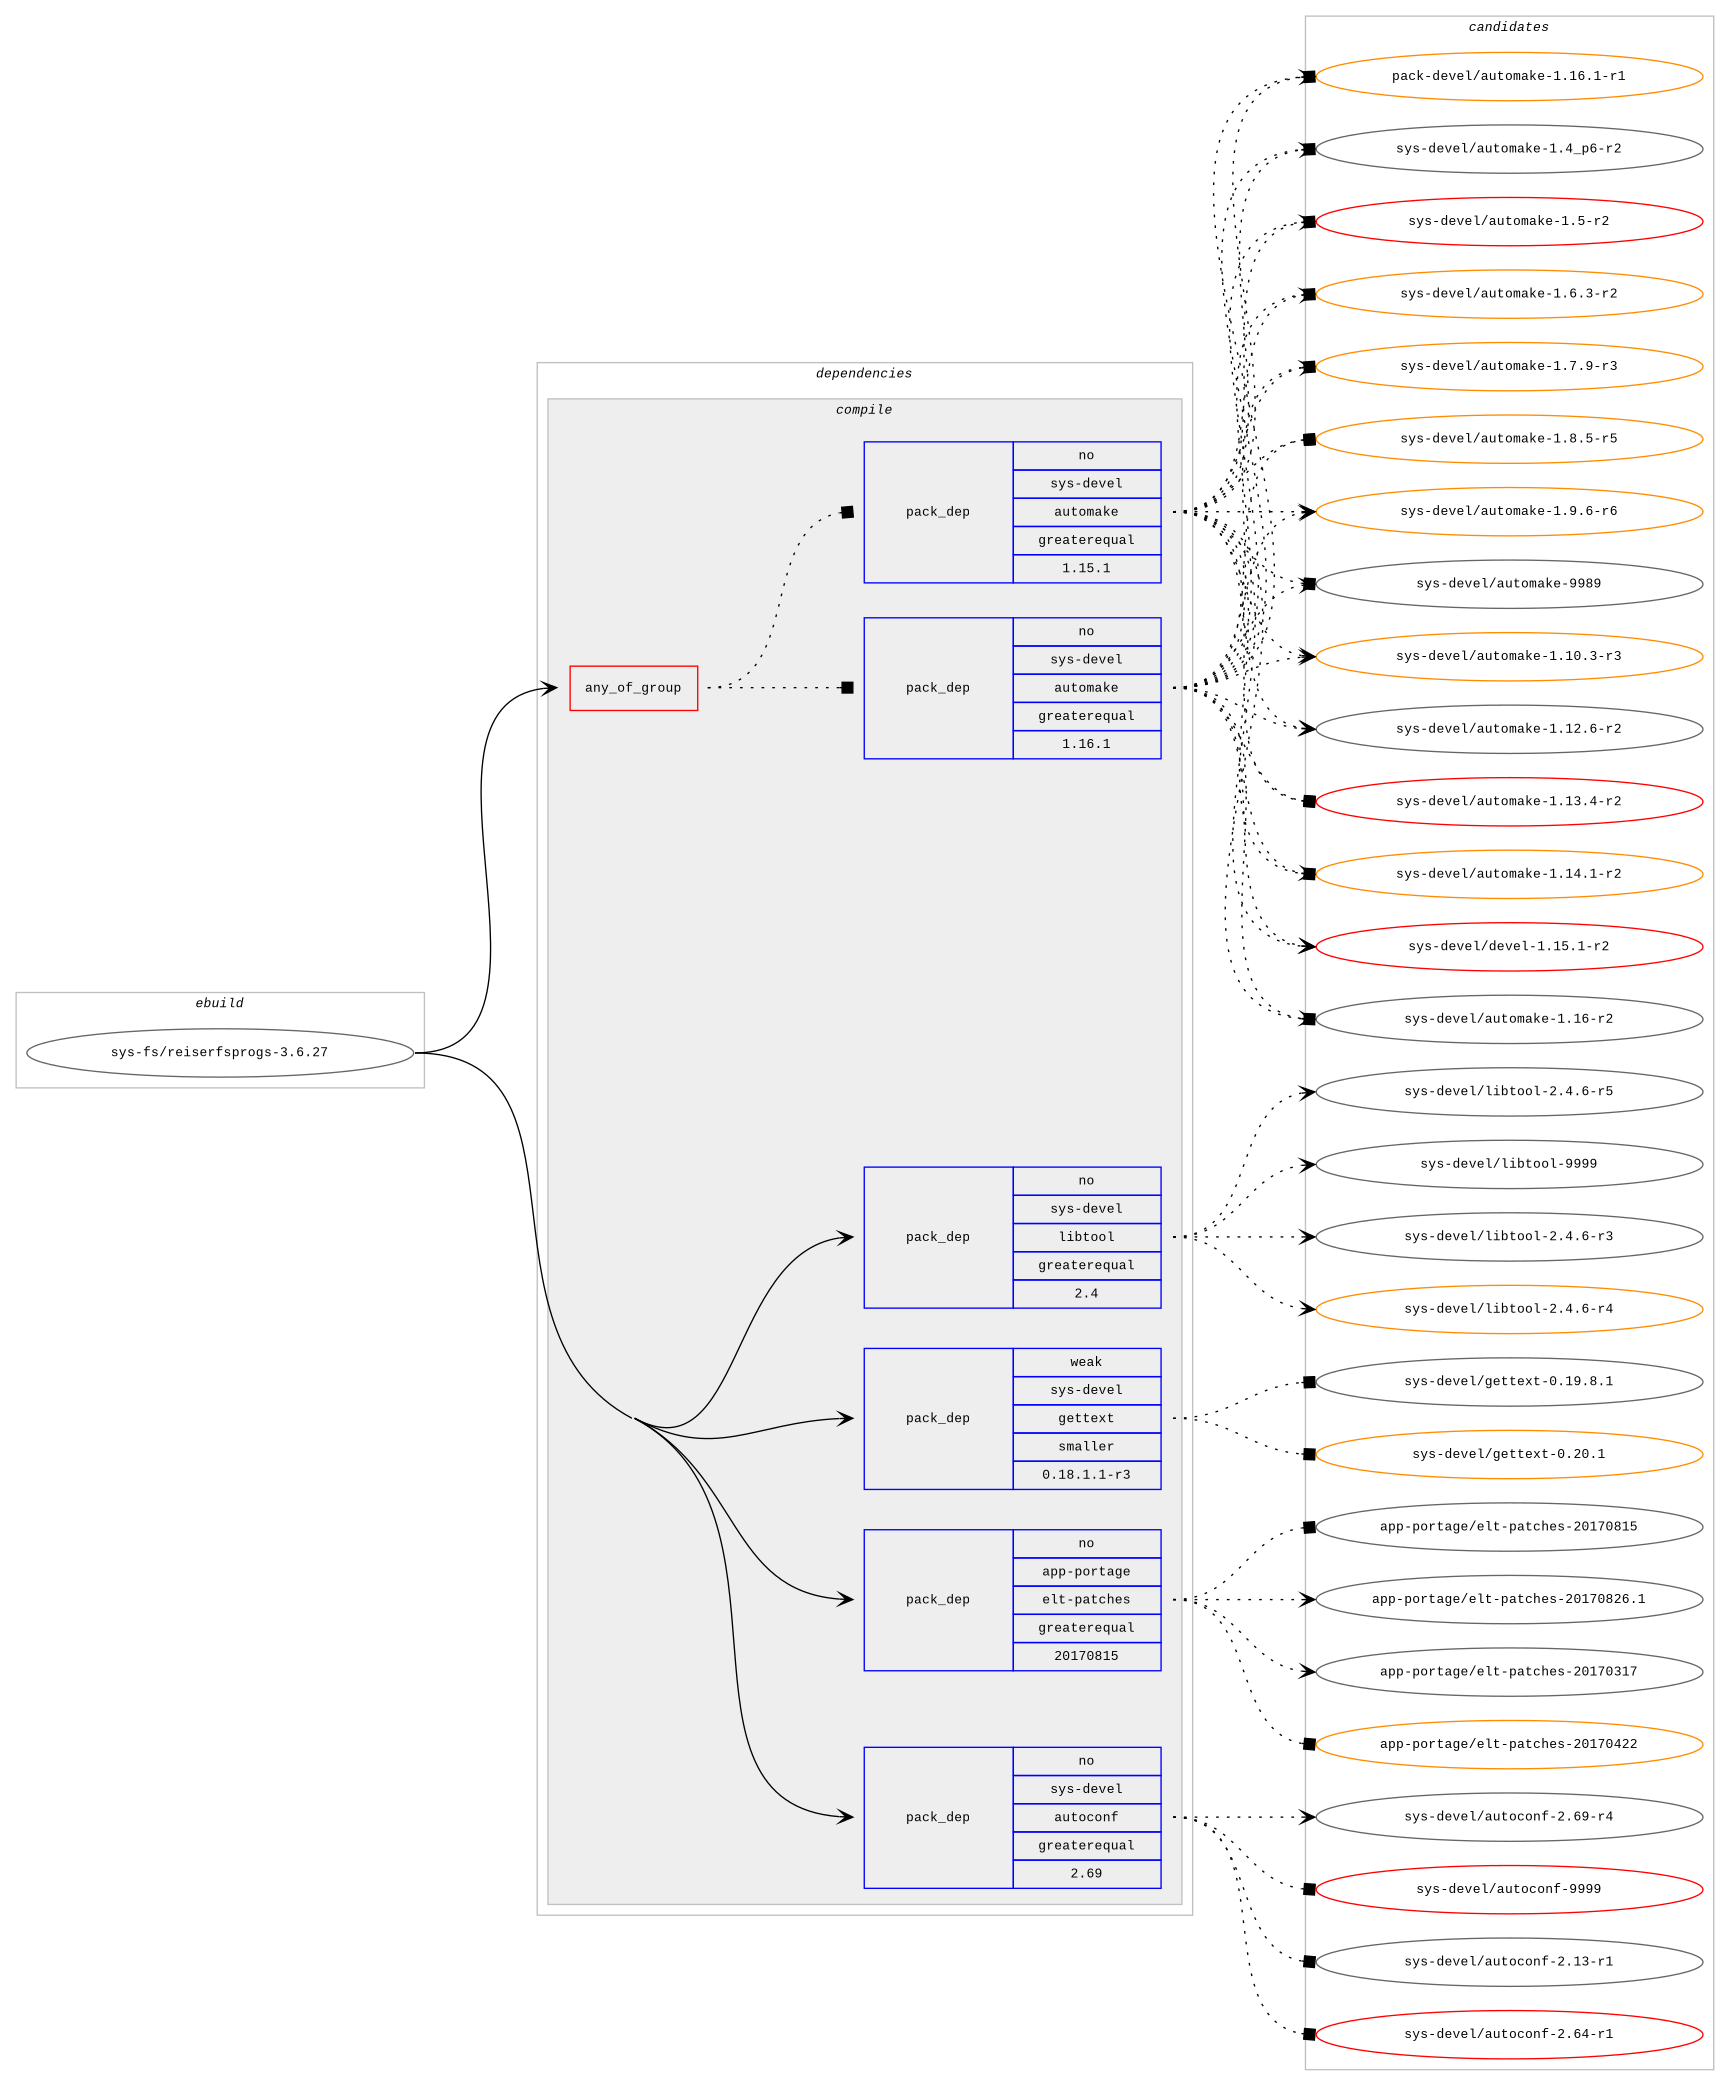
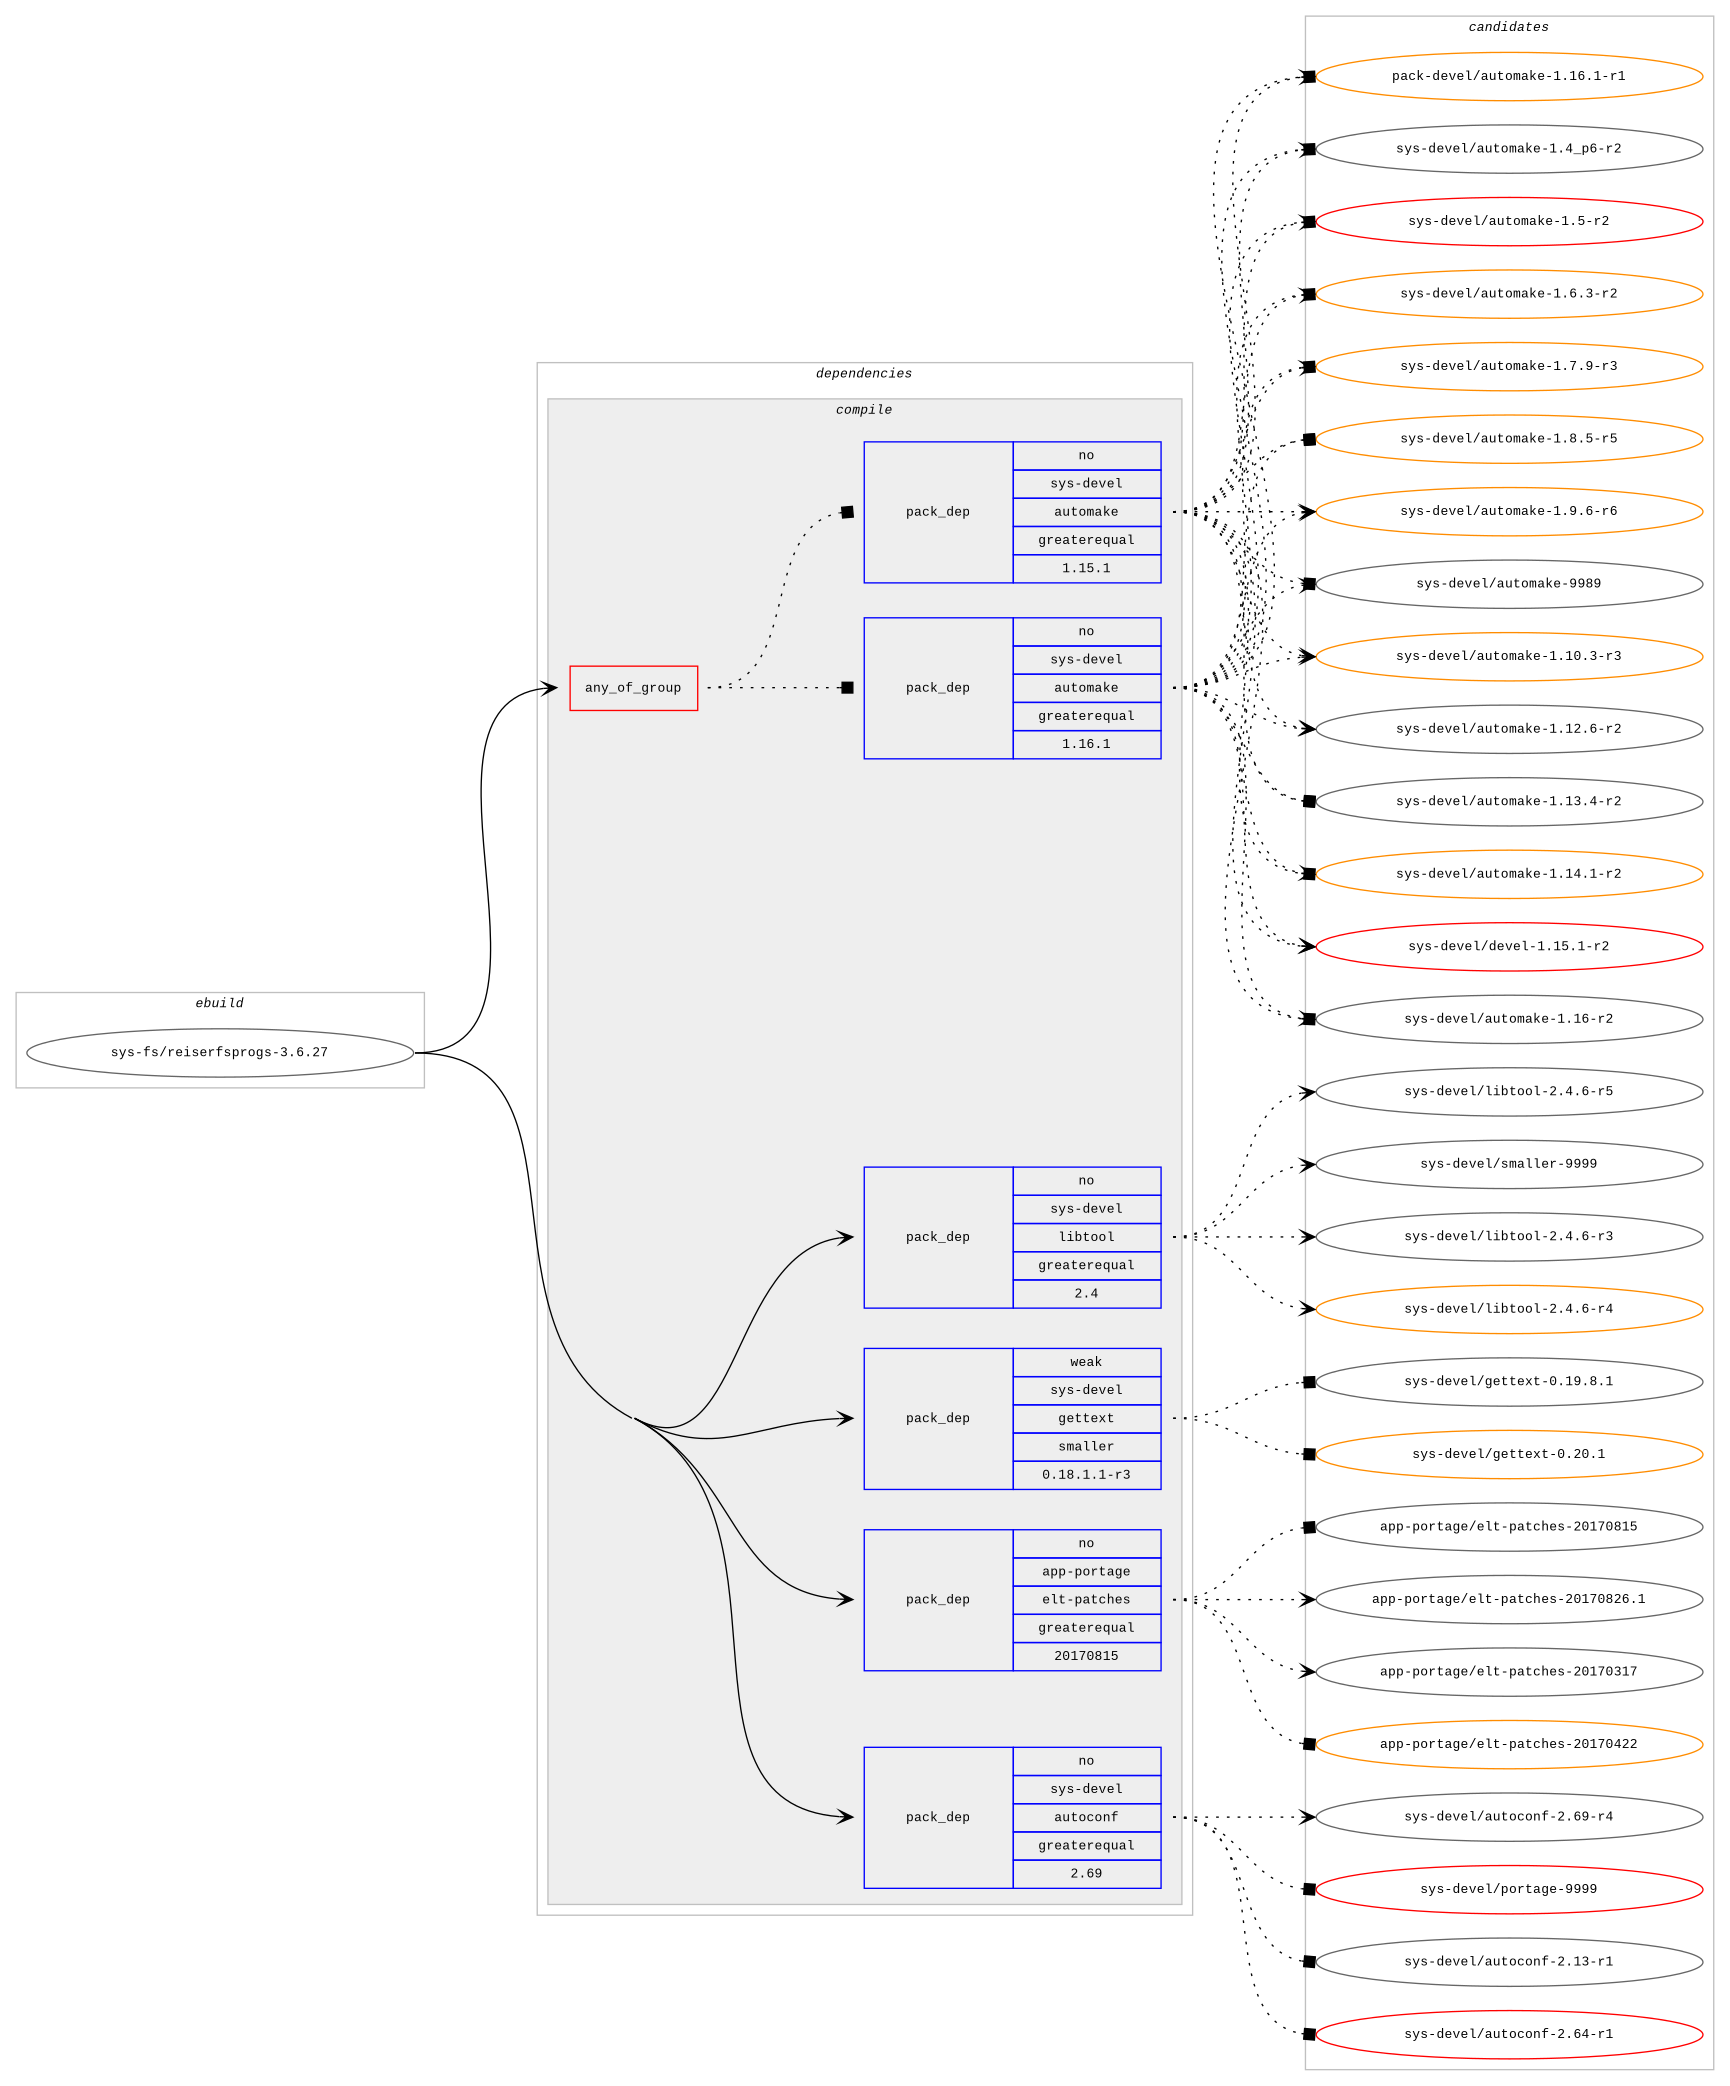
node "sys-devel/automake-1.13.4-r2": color red -> gray40
node "sys-devel/libtool-9999": label "sys-devel/libtool-9999" -> "sys-devel/smaller-9999"
node "sys-devel/autoconf-9999": label "sys-devel/autoconf-9999" -> "sys-devel/portage-9999"
